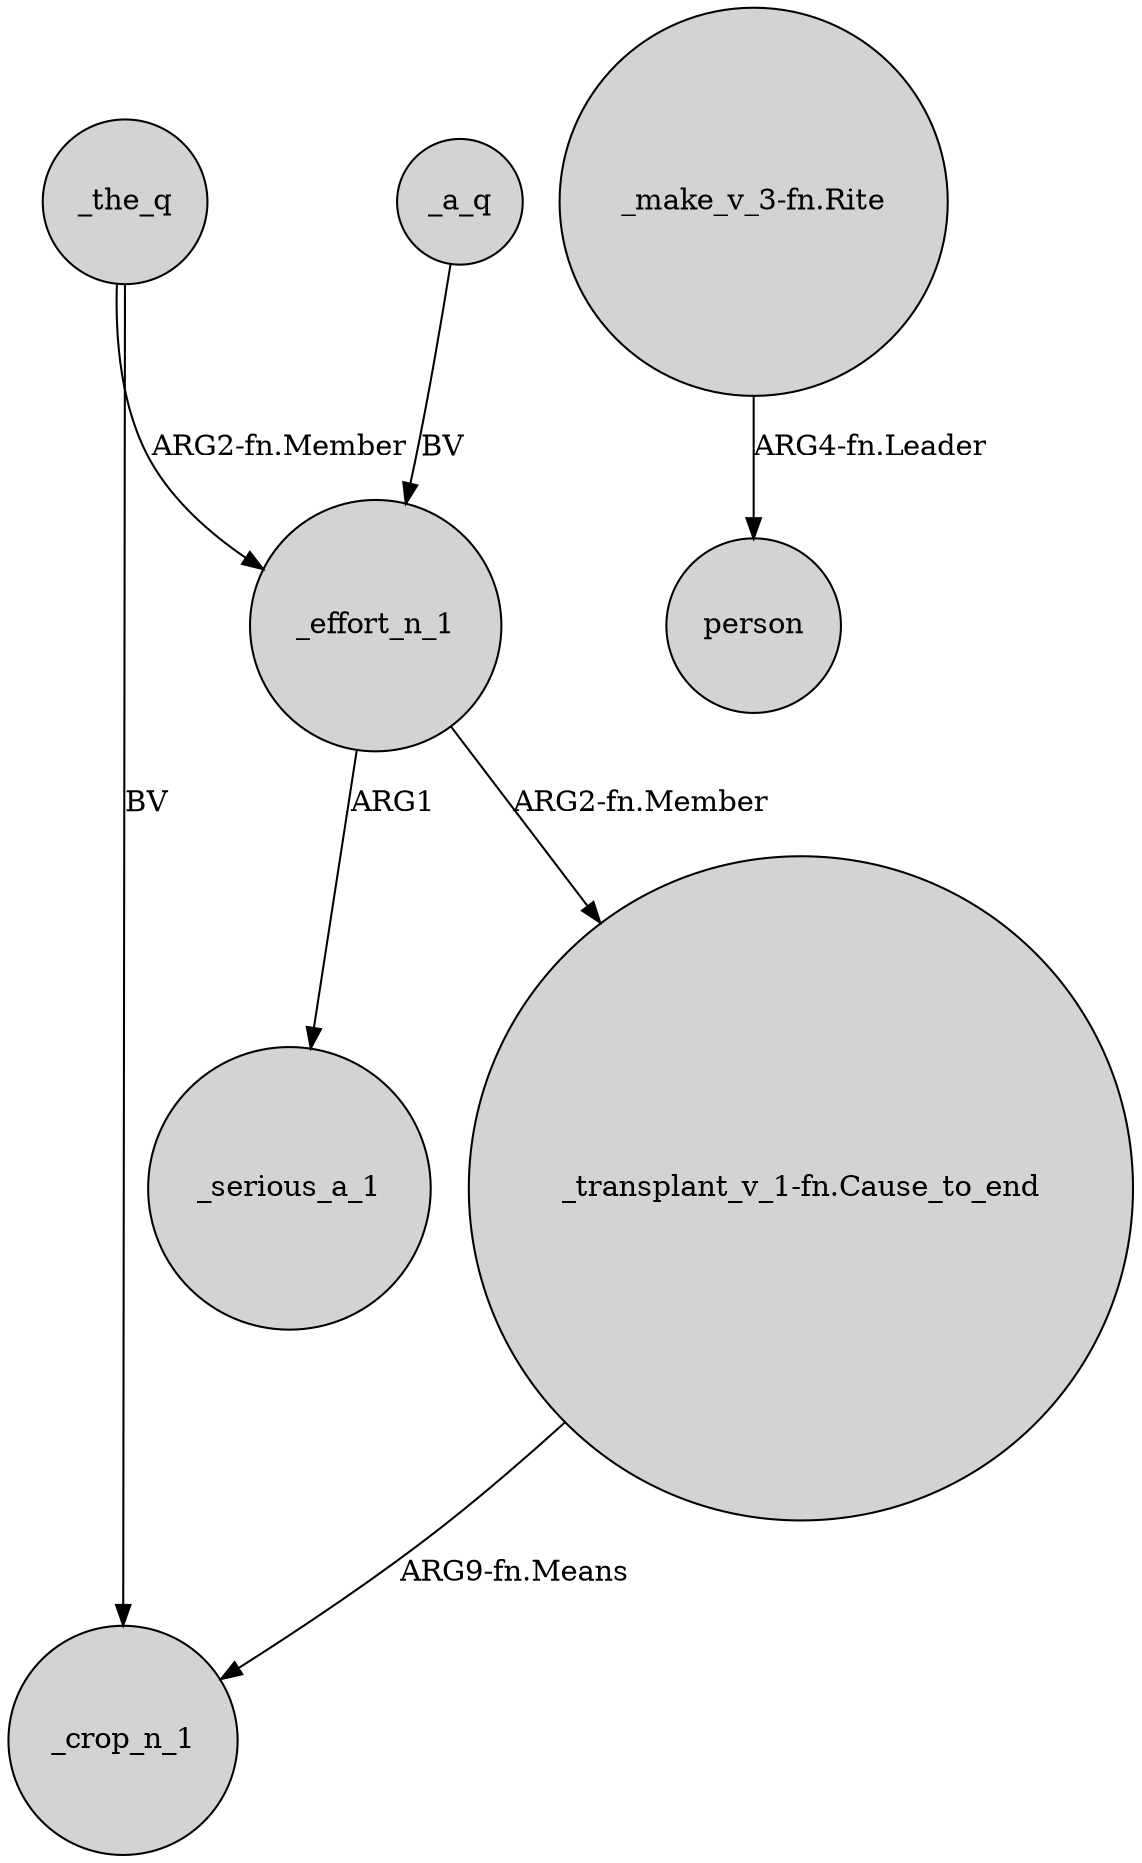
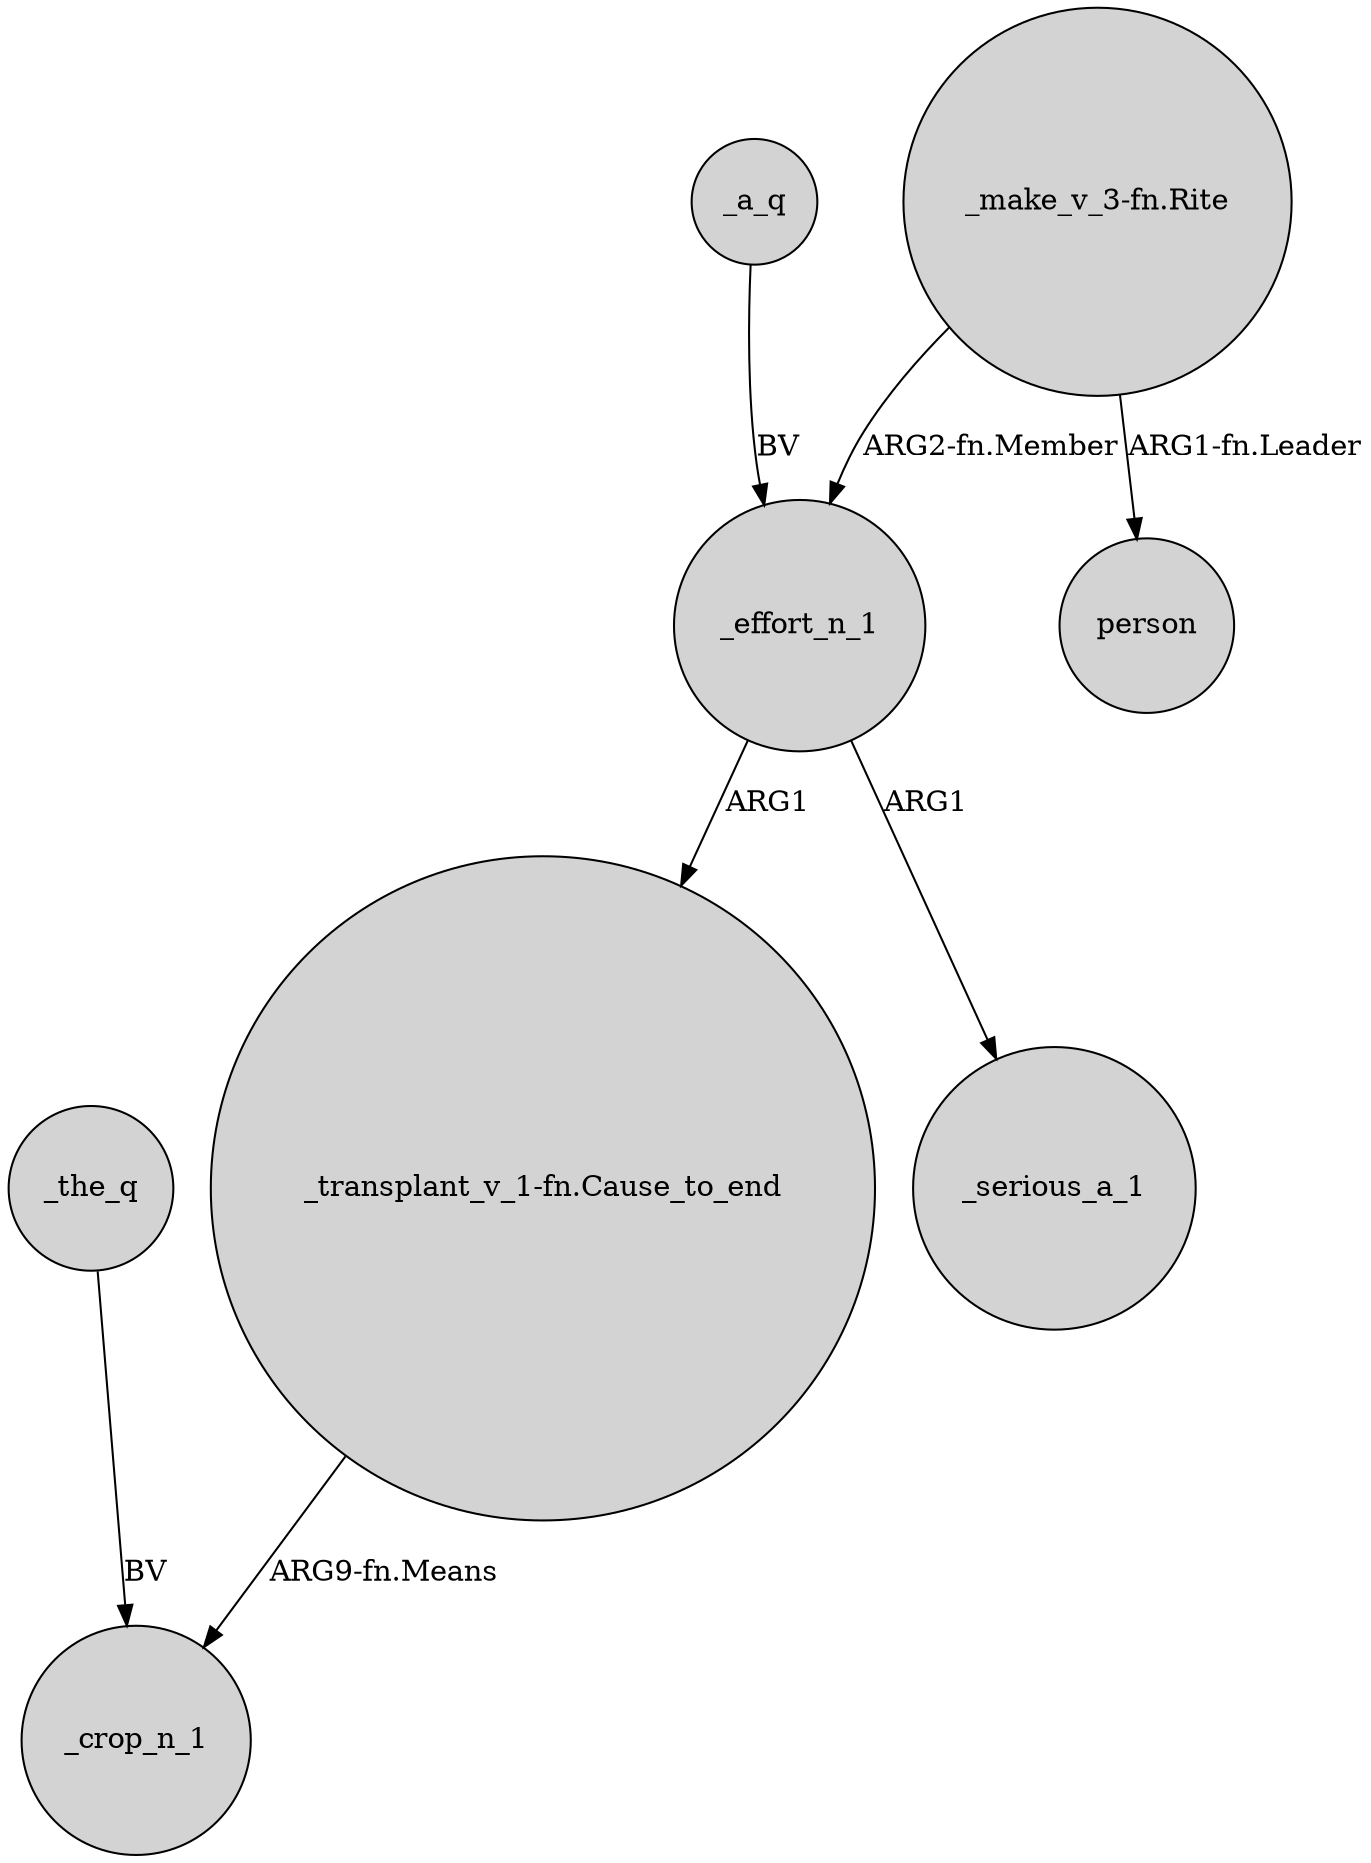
edge "_the_q" -> "_effort_n_1": now "_make_v_3-fn.Rite" -> "_effort_n_1"
edge "_make_v_3-fn.Rite" -> "person": label "ARG4-fn.Leader" -> "ARG1-fn.Leader"
edge "_effort_n_1" -> "_transplant_v_1-fn.Cause_to_end": label "ARG2-fn.Member" -> "ARG1"
